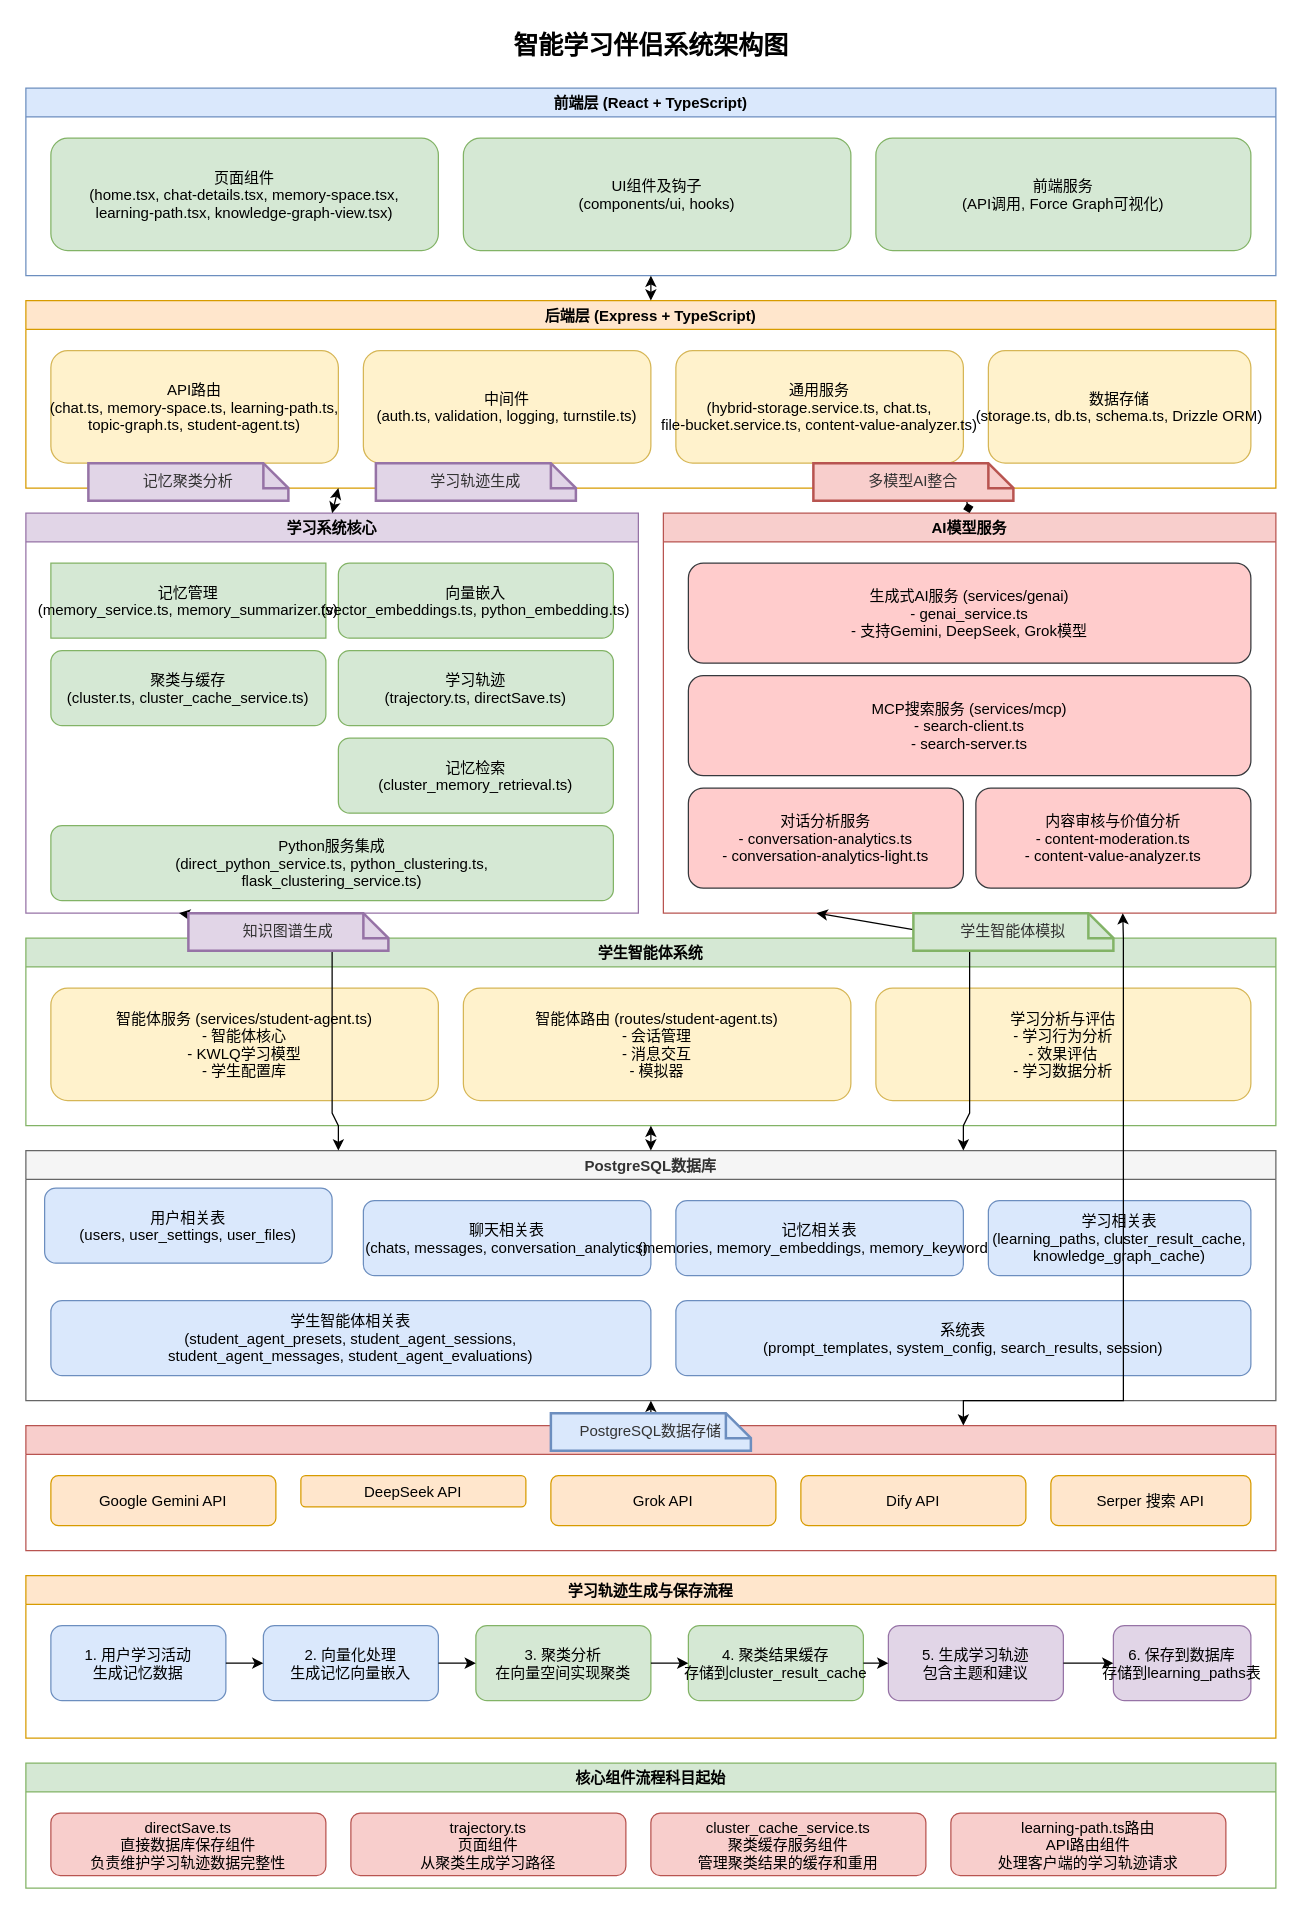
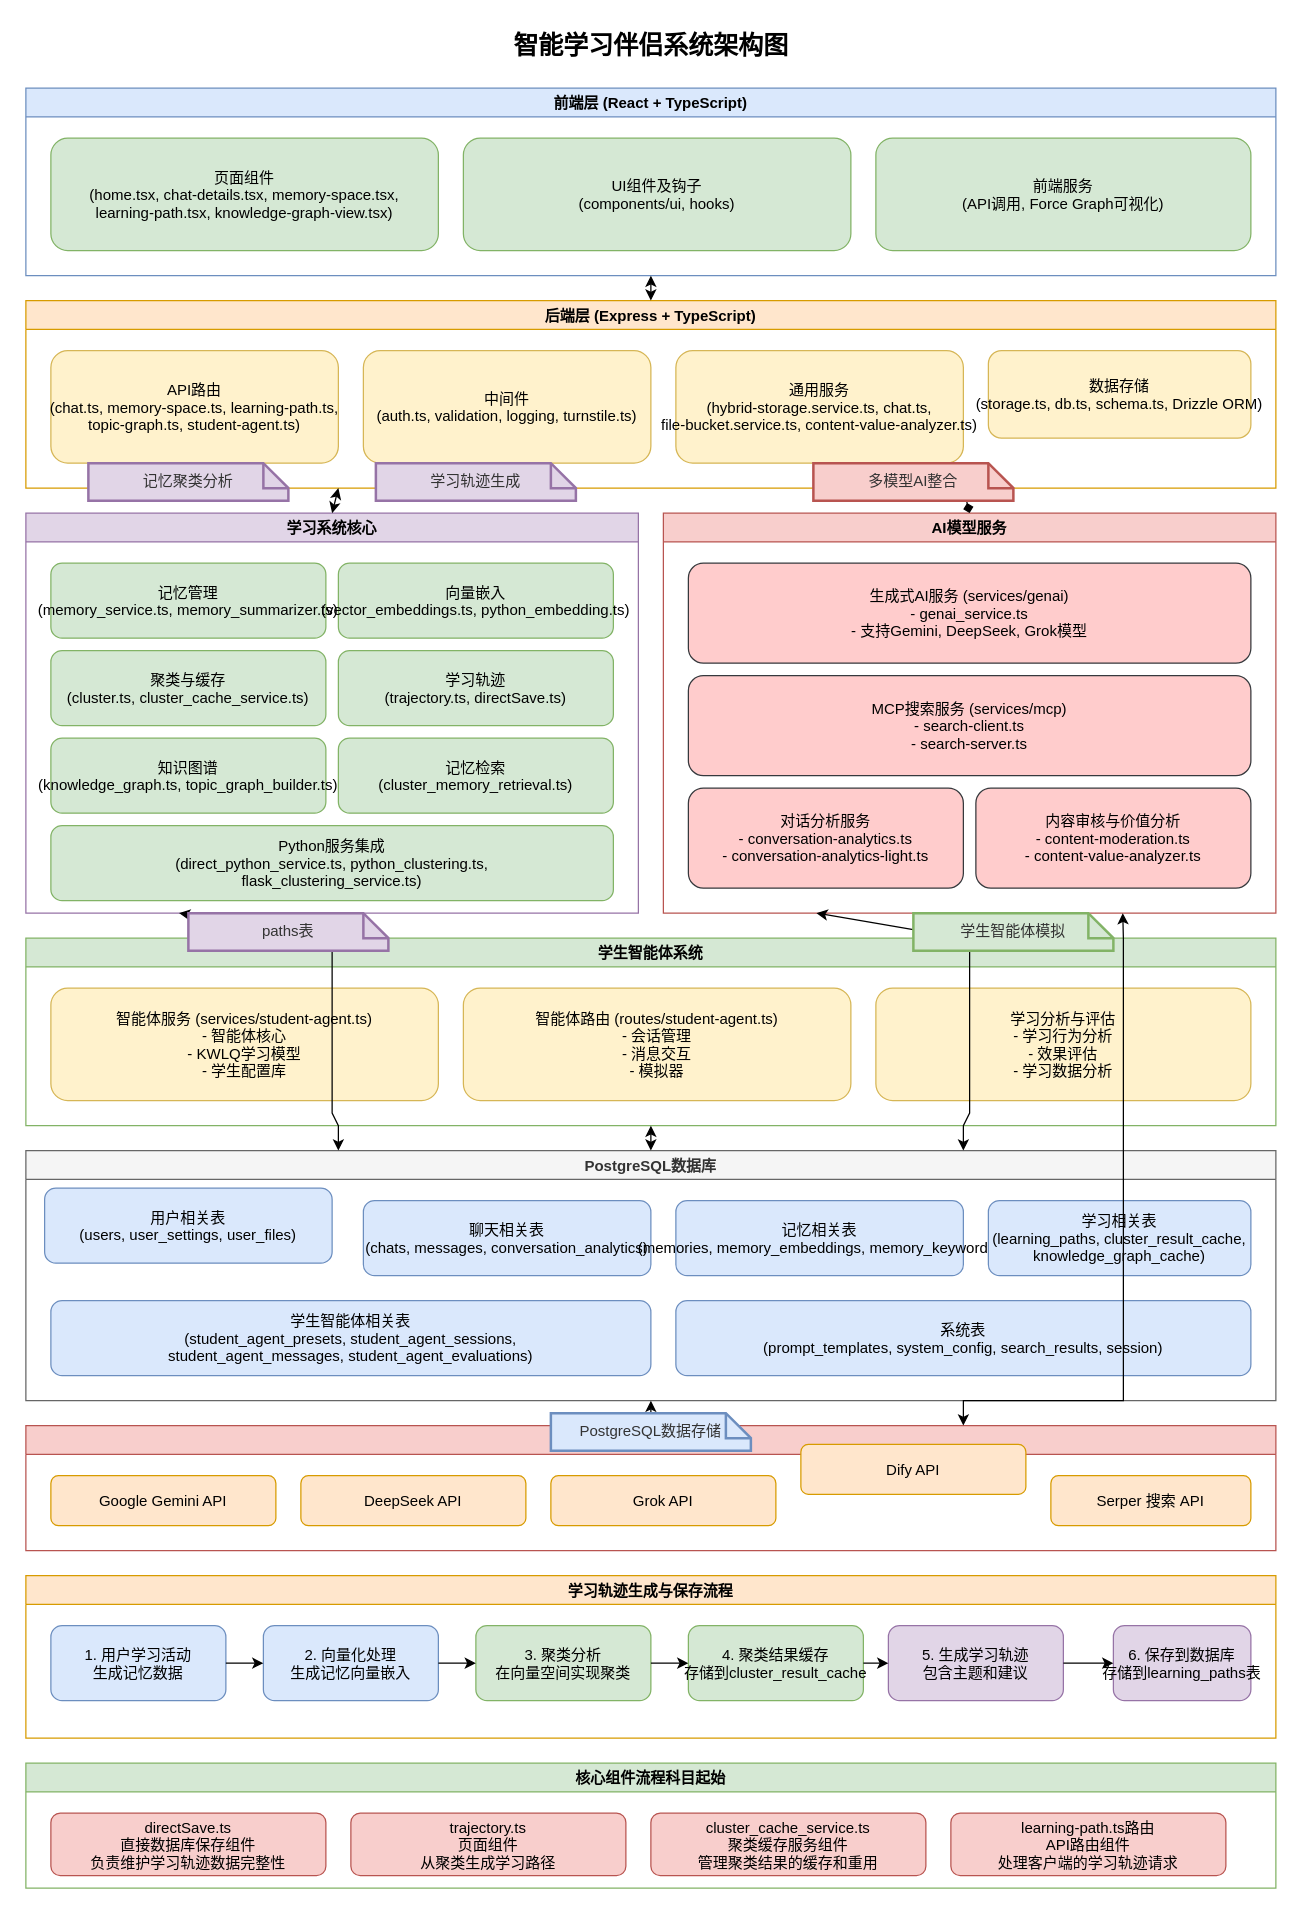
node "数据存储 (storage.ts, db.ts, schema.ts, Drizzle ORM)": size 263x113 -> 263x88
node "记忆管理 (memory_service.ts, memory_summarizer.ts)": shape rectangle -> rounded rectangle
node "知识图谱 (knowledge_graph.ts, topic_graph_builder.ts)": added
node "知识图谱生成": label "知识图谱生成" -> "paths表"
node "DeepSeek API": size 225x31 -> 225x50
node "Dify API": moved (913, 1501) -> (913, 1469)
